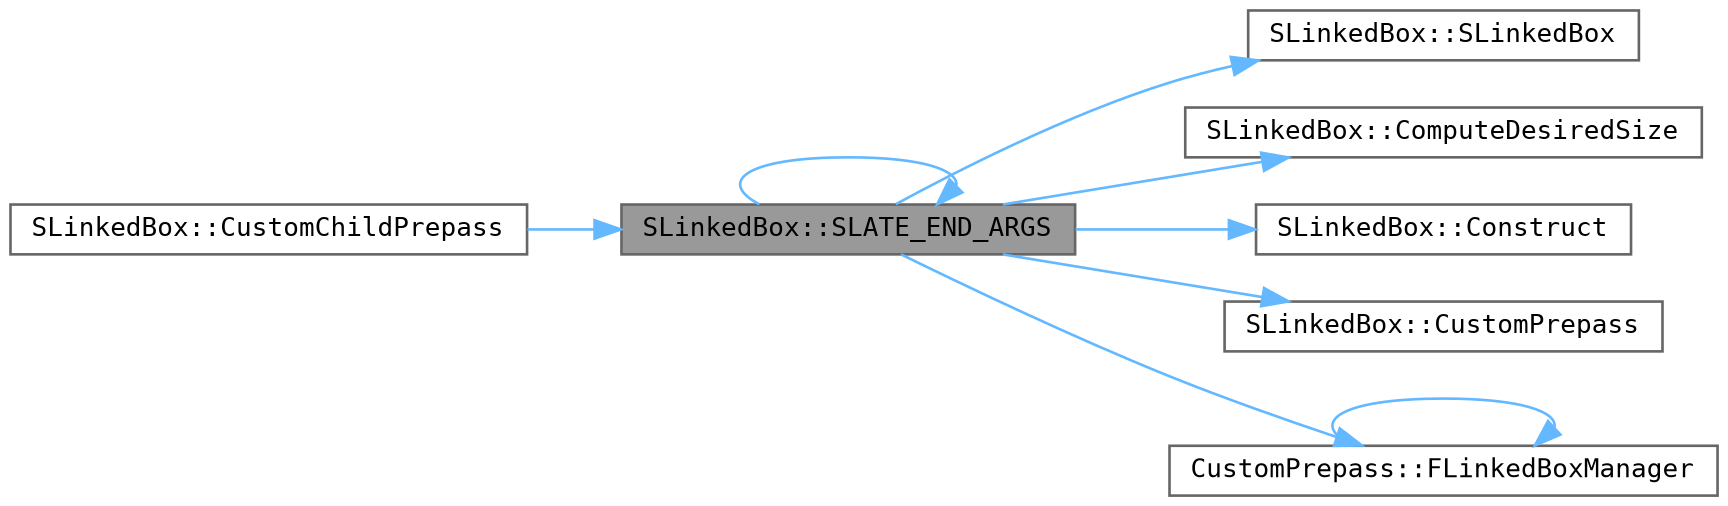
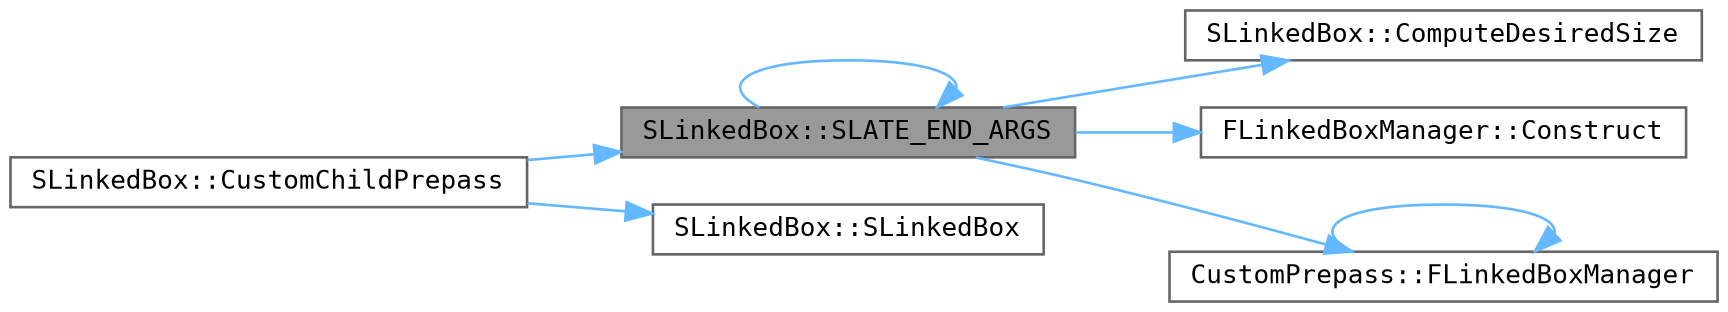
edge "SLinkedBox::SLATE_END_ARGS" -> "SLinkedBox::SLinkedBox": now "SLinkedBox::CustomChildPrepass" -> "SLinkedBox::SLinkedBox"
node "SLinkedBox::Construct": label "SLinkedBox::Construct" -> "FLinkedBoxManager::Construct"
node "SLinkedBox::CustomPrepass": removed
